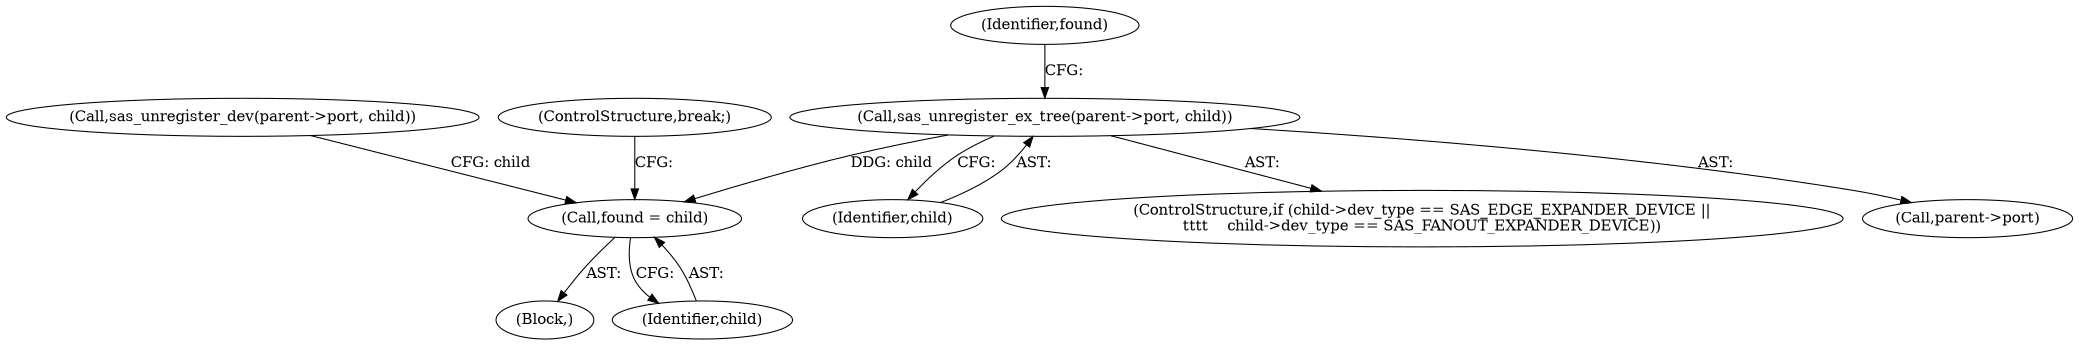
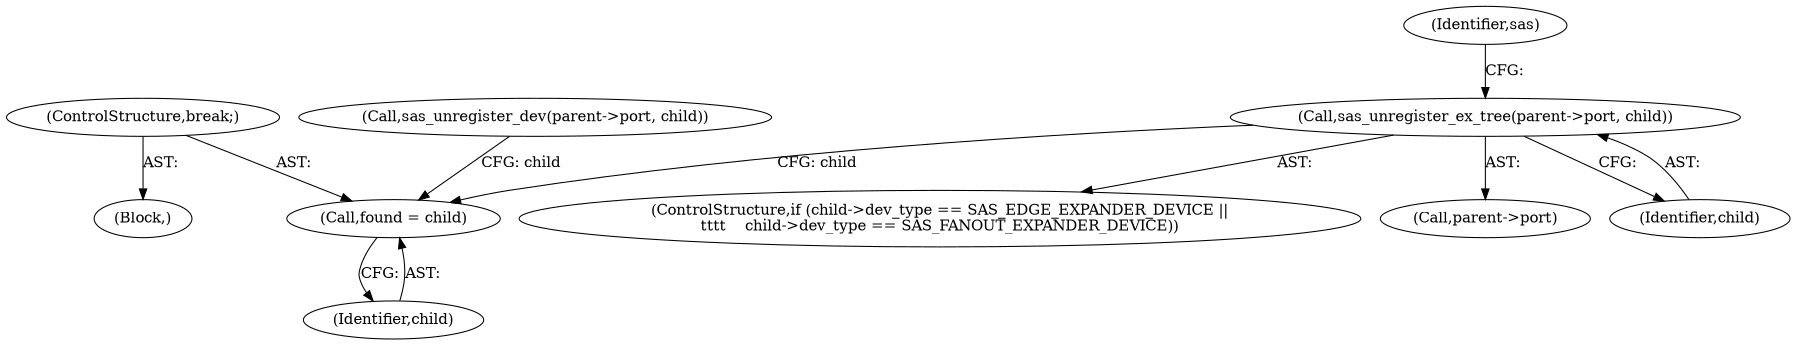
node "(Identifier,found)": label "(Identifier,found)" -> "(Identifier,sas)"
edge "(ControlStructure,break;)" -> "(Call,found = child)": label "CFG: " -> "AST: "
edge "(Call,sas_unregister_ex_tree(parent->port, child))" -> "(Call,found = child)": label "DDG: child" -> "CFG: child"
edge "(Call,found = child)" -> "(Block,)": now "(ControlStructure,break;)" -> "(Block,)"
